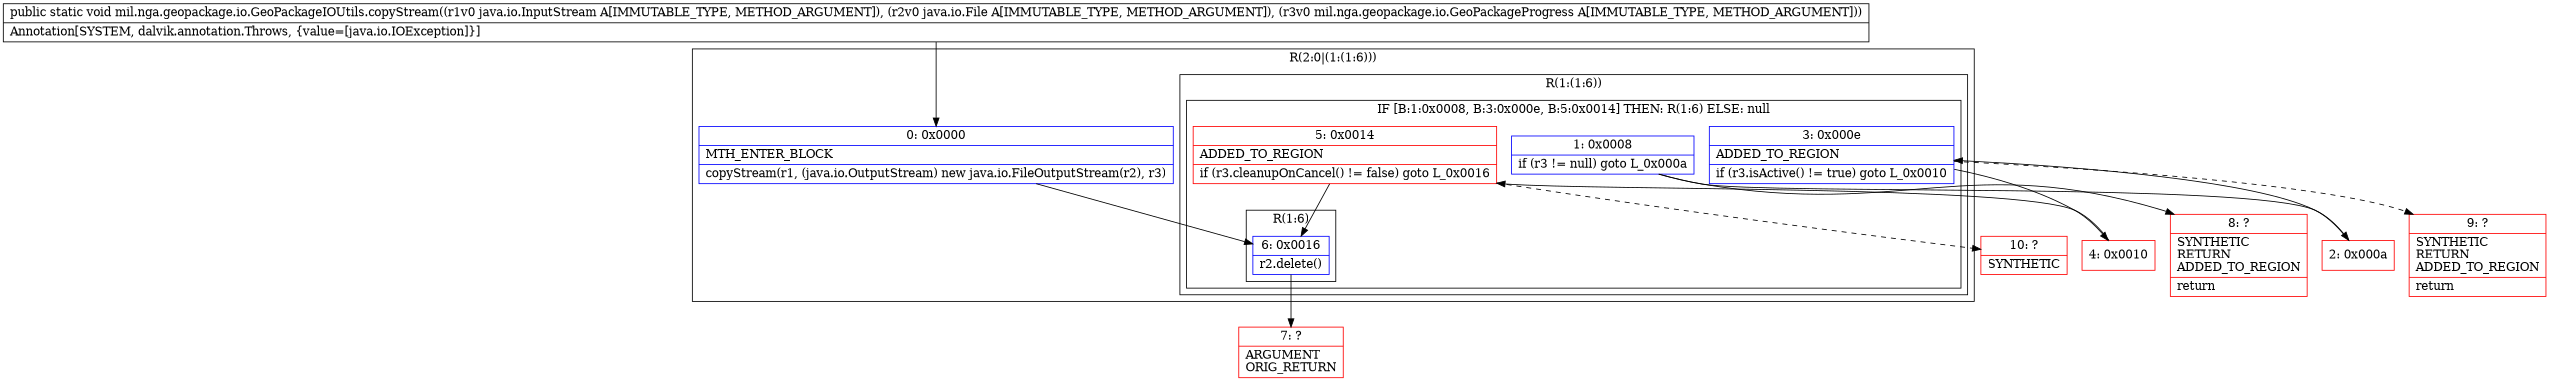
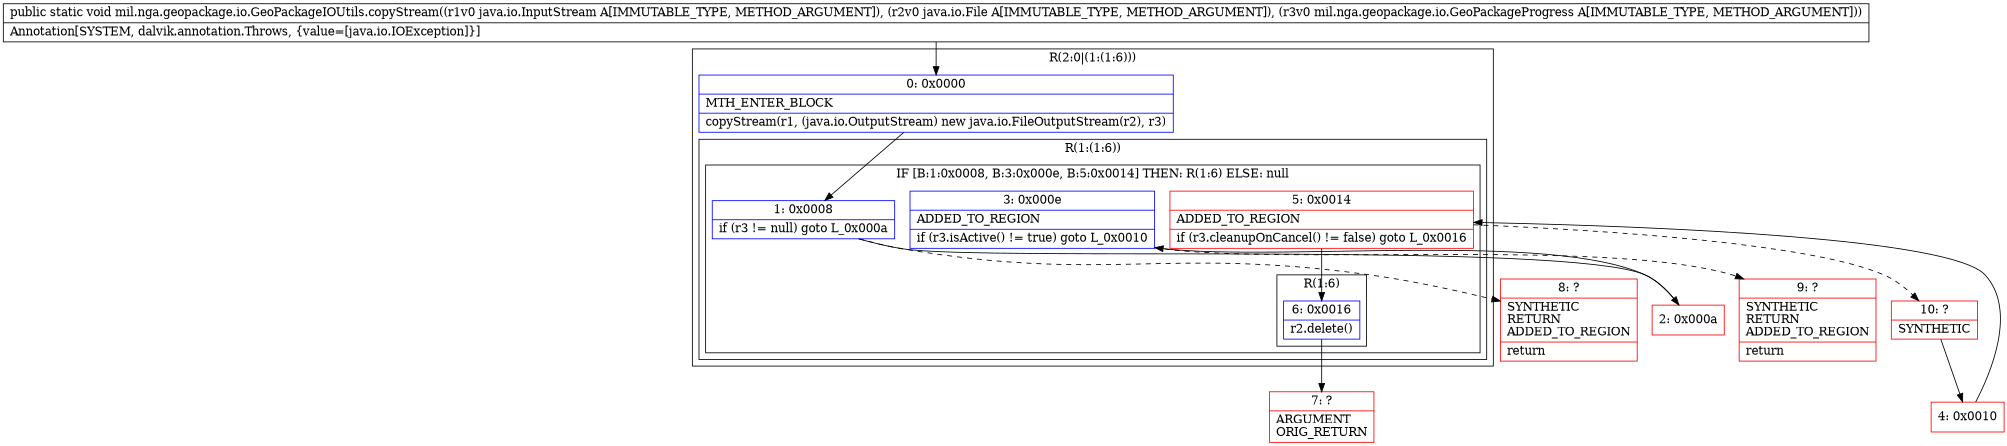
edge "1: 0x0008" -> "8: ?": style solid -> dashed
edge "3: 0x000e" -> "4: 0x0010": now "10: ?" -> "4: 0x0010"
edge "0: 0x0000" -> "6: 0x0016": now "0: 0x0000" -> "1: 0x0008"
